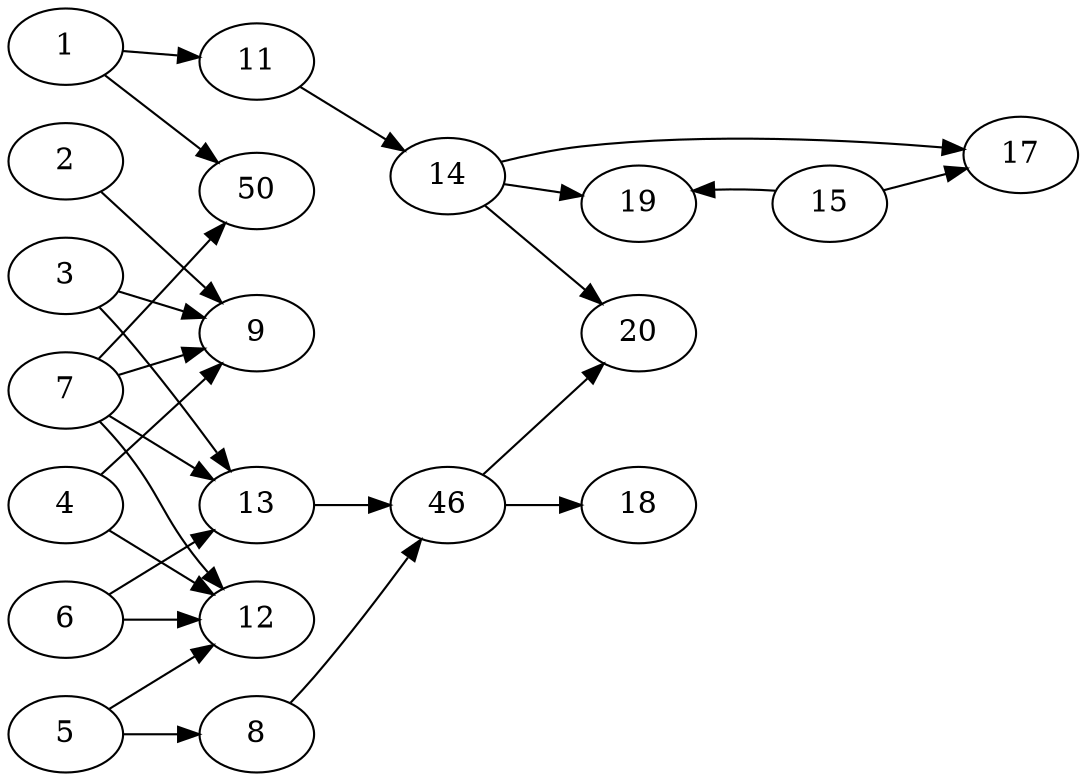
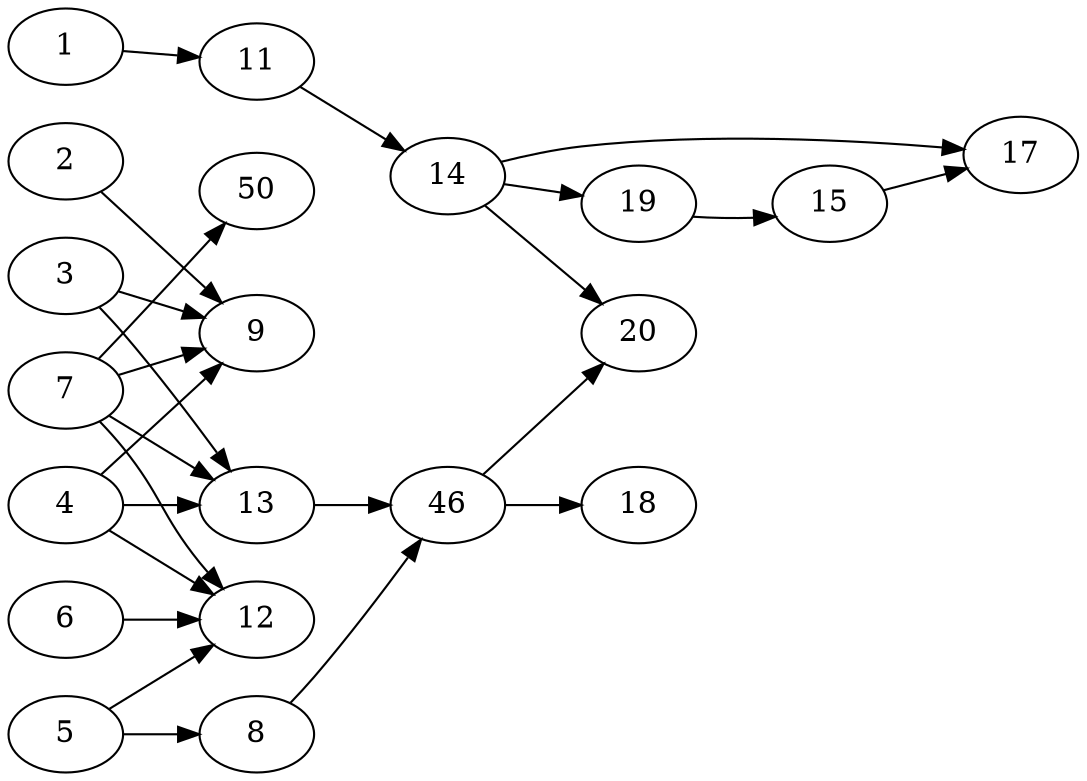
edge "1" -> "50": removed
edge "15" -> "19": reversed
edge "6" -> "13": now "4" -> "13"
